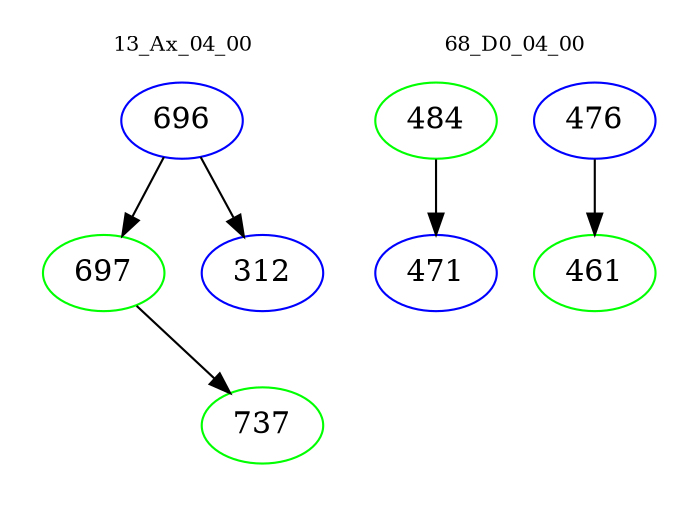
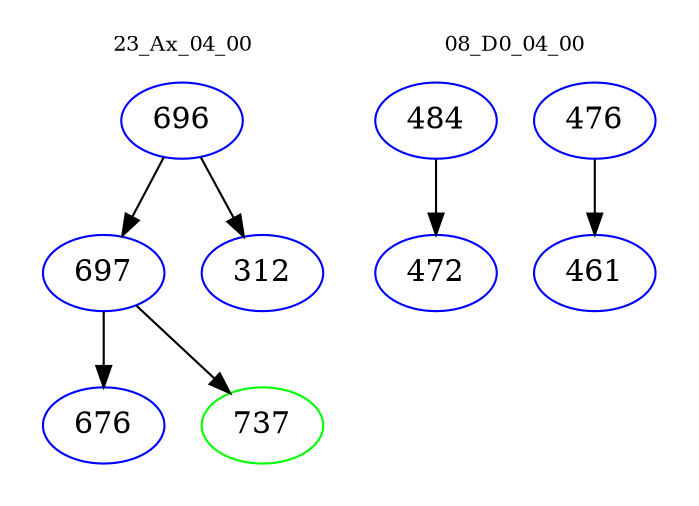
cluster "13_Ax_04_00": label "13_Ax_04_00" -> "23_Ax_04_00"
cluster "68_D0_04_00": label "68_D0_04_00" -> "08_D0_04_00"
node "484": color green -> blue
node "697": color green -> blue
node "471": label "471" -> "472"
node "461": color green -> blue
node "676": added
